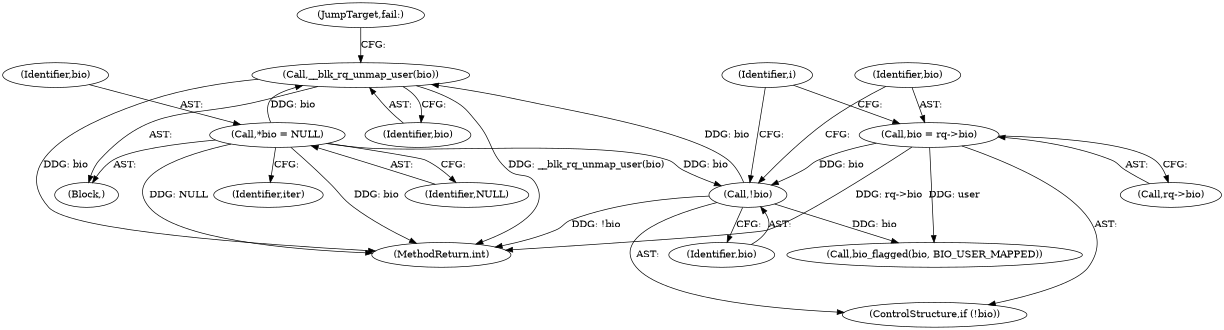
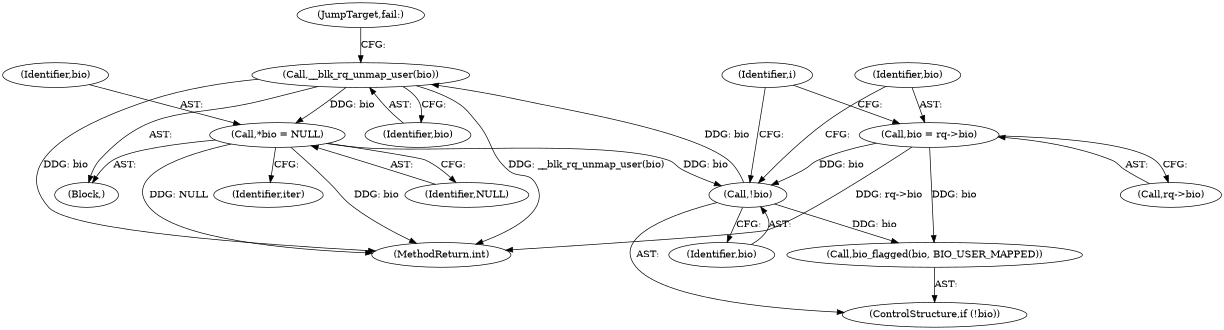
edge "(Call,*bio = NULL)" -> "(Call,__blk_rq_unmap_user(bio))": reversed
edge "(Call,bio = rq->bio)" -> "(Call,bio_flagged(bio, BIO_USER_MAPPED))": label "DDG: user" -> "DDG: bio"
edge "(Call,!bio)" -> "(MethodReturn,int)": removed, label "DDG: !bio"
edge "(Call,bio = rq->bio)" -> "(ControlStructure,if (!bio))": now "(Call,bio_flagged(bio, BIO_USER_MAPPED))" -> "(ControlStructure,if (!bio))"
